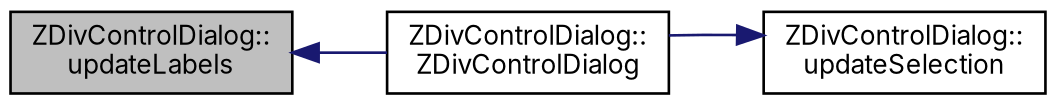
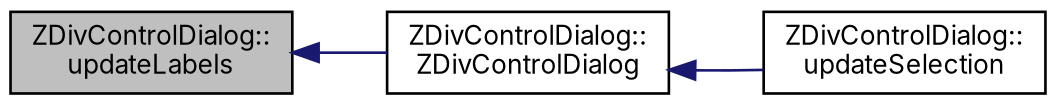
edge "ZDivControlDialog:: ZDivControlDialog" -> "ZDivControlDialog:: updateSelection": reversed
